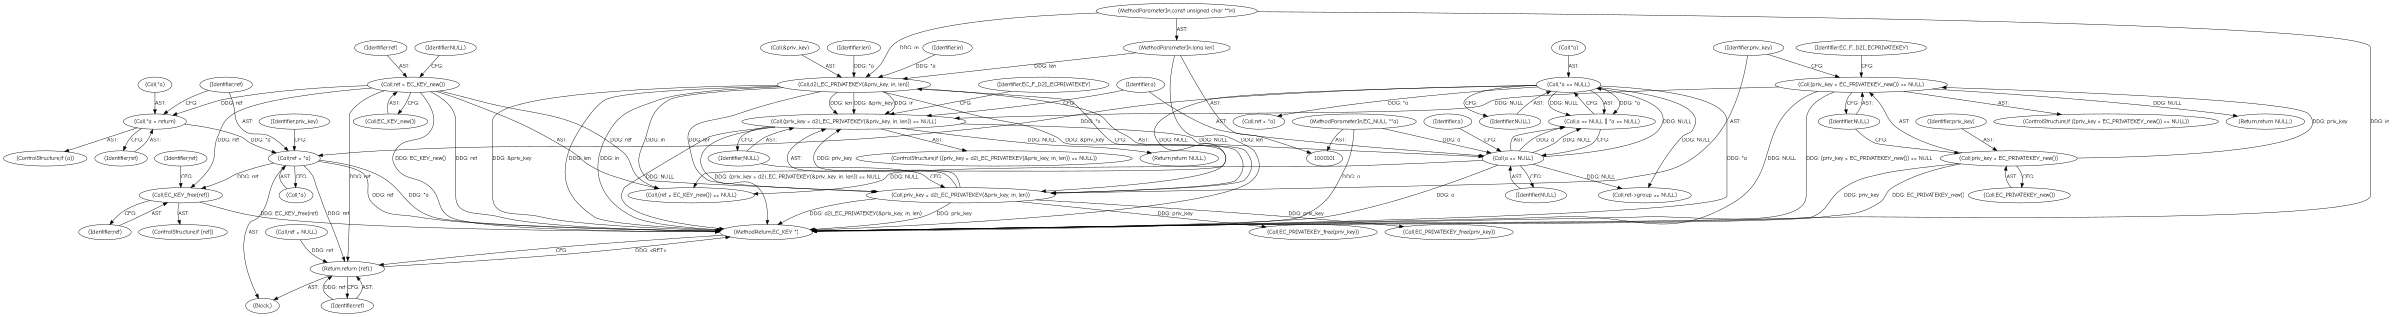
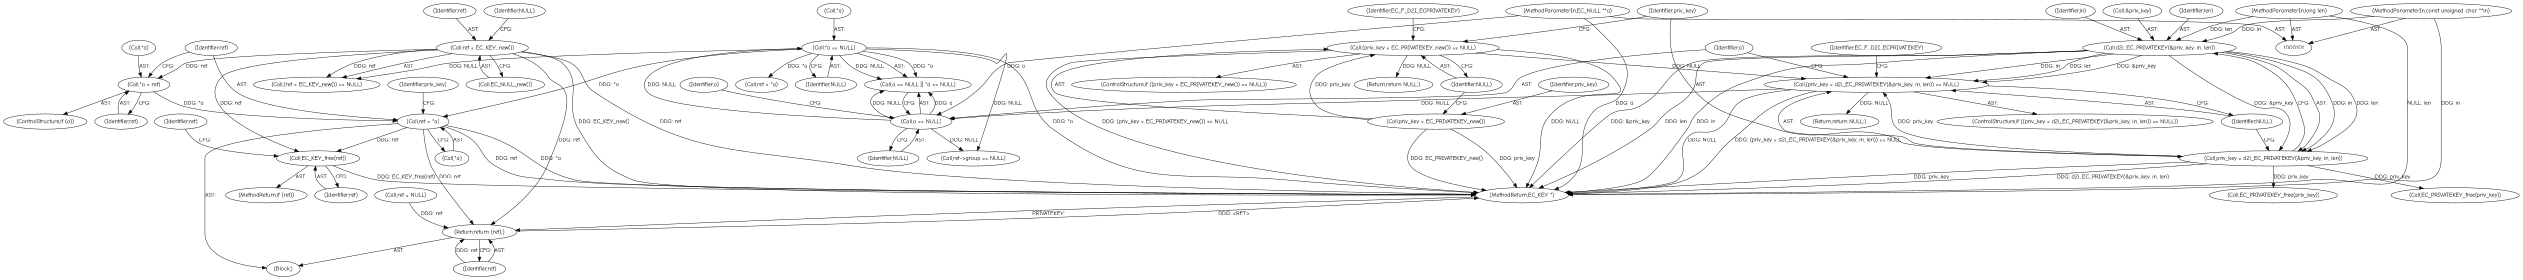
edge "(MethodParameterIn,const unsigned char **in)" -> "(MethodParameterIn,long len)": now "(MethodParameterIn,const unsigned char **in)" -> "1000101"
edge "(Identifier,len)" -> "(Call,d2i_EC_PRIVATEKEY(&priv_key, in, len))": label "DDG: *a" -> "AST: "
edge "(Identifier,in)" -> "(Call,d2i_EC_PRIVATEKEY(&priv_key, in, len))": label "DDG: *a" -> "AST: "
edge "(Call,a == NULL || *a == NULL)" -> "(Call,*a == NULL)": removed, label "CFG:"
node "(Call,*a = return)": label "(Call,*a = return)" -> "(Call,*a = ret)"
node "(Call,EC_KEY_new())": label "(Call,EC_KEY_new())" -> "(Call,EC_NULL_new())"
edge "(MethodParameterIn,long len)" -> "(MethodReturn,EC_KEY *)": label "DDG: len" -> "NULL: len"
edge "(Call,a == NULL)" -> "(Call,(ret = EC_KEY_new()) == NULL)": removed, label "DDG: NULL"
node "(Call,EC_PRIVATEKEY_new())": removed
edge "(Call,a == NULL)" -> "(MethodReturn,EC_KEY *)": removed, label "DDG: a"
node "(ControlStructure,if (ret))": label "(ControlStructure,if (ret))" -> "(MethodReturn,if (ret))"
edge "(MethodReturn,EC_KEY *)" -> "(Return,return (ret);)": label "CFG: " -> "PRIVATEKEY: "
